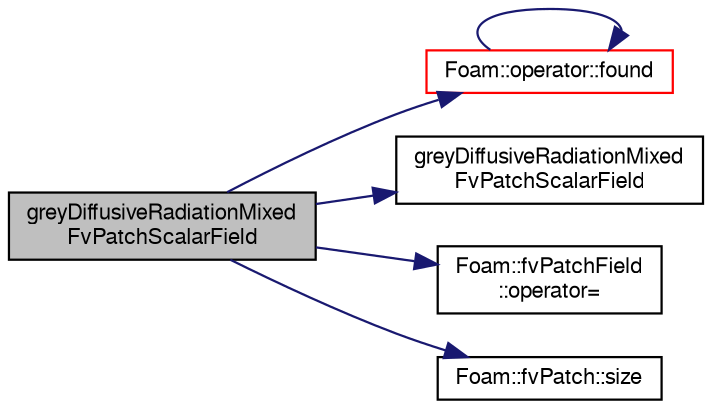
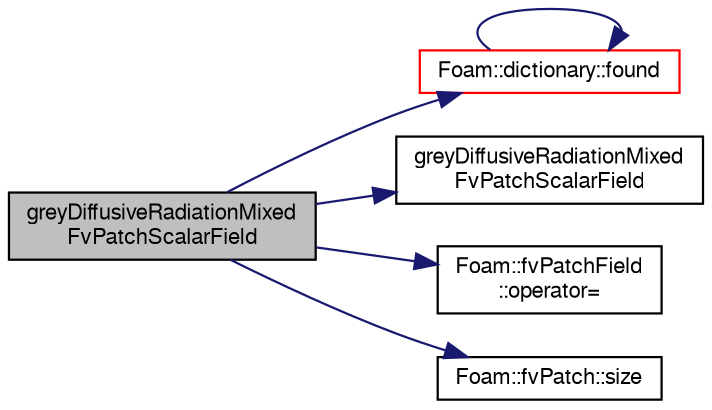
node "Foam::operator::found": label "Foam::operator::found" -> "Foam::dictionary::found"
